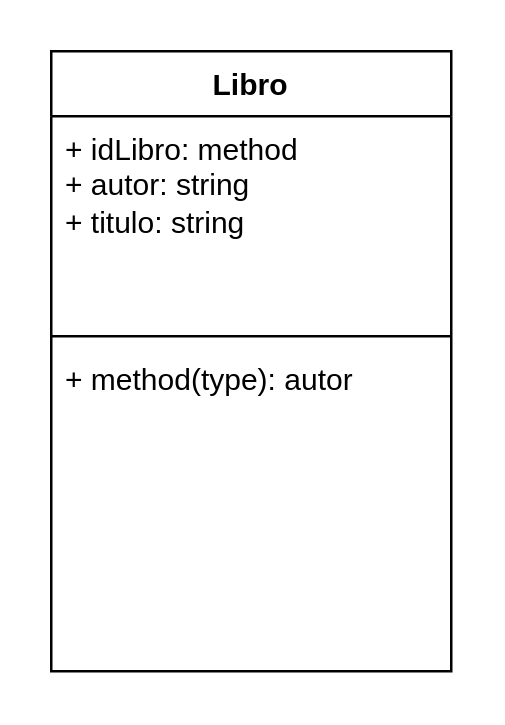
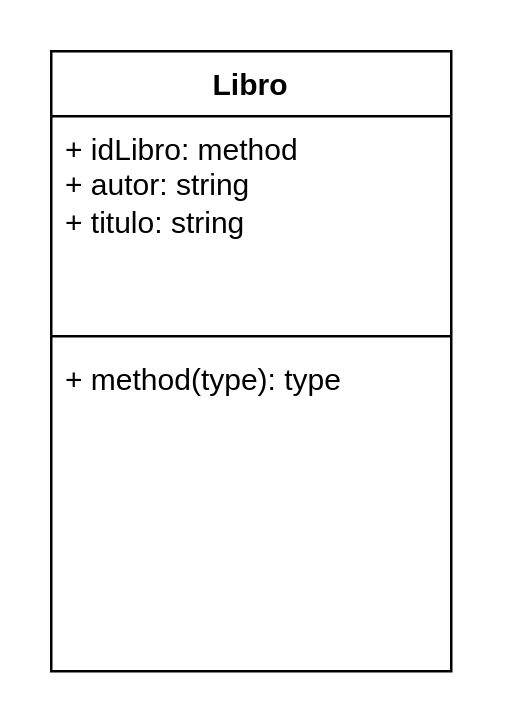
node "+ method(type): autor": label "+ method(type): autor" -> "+ method(type): type"
